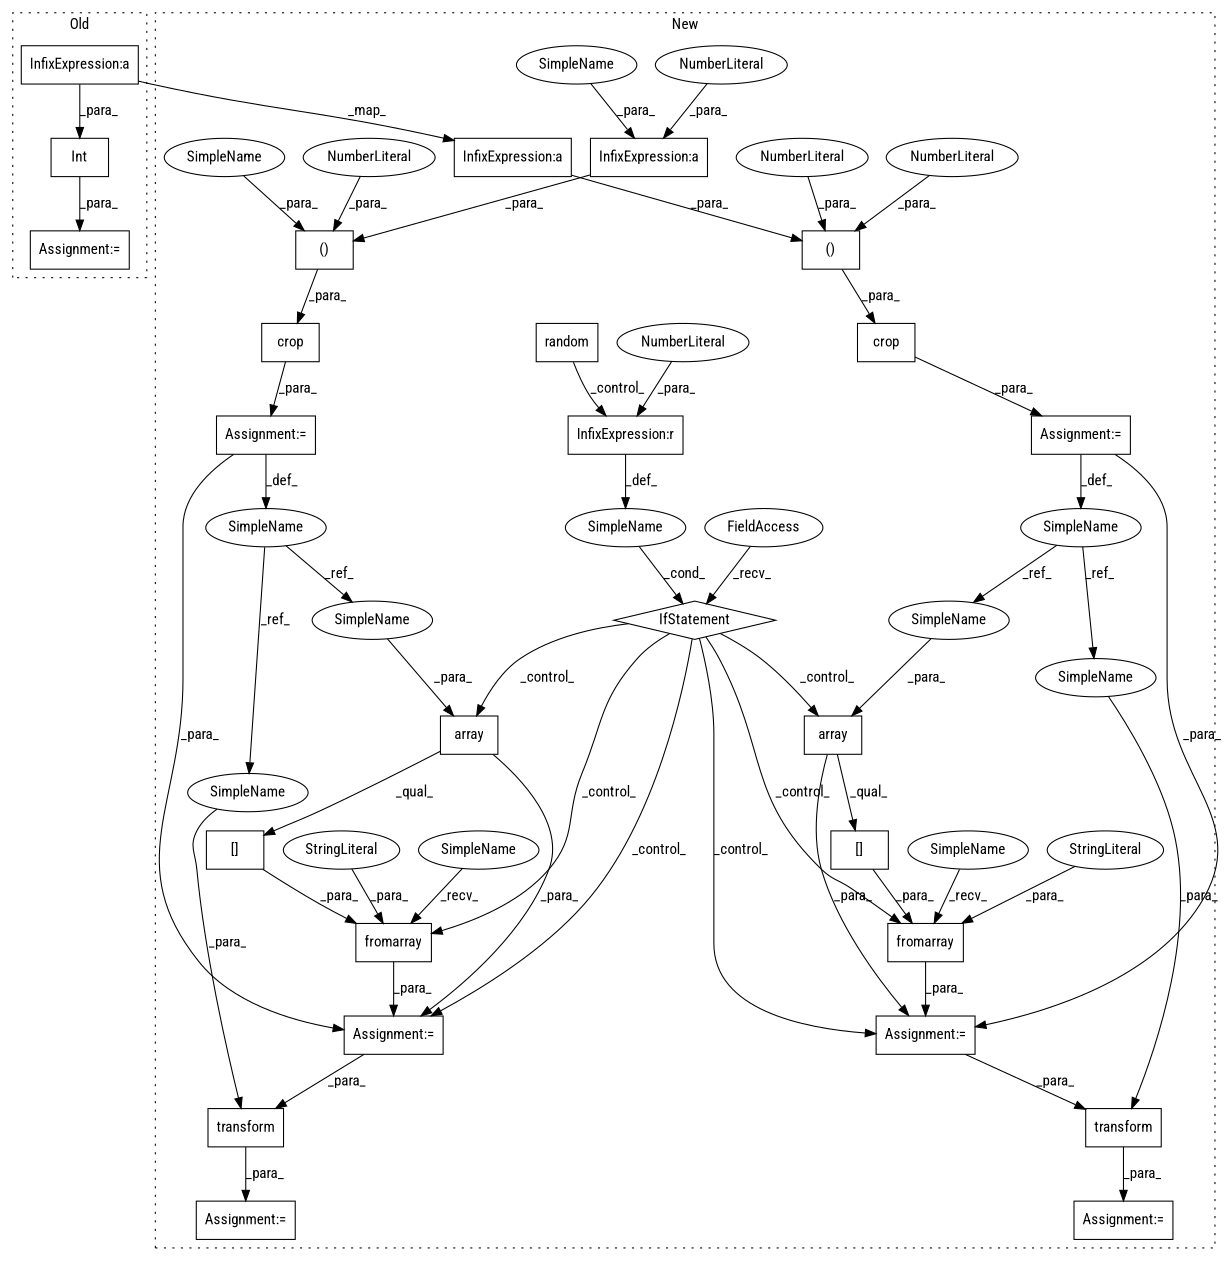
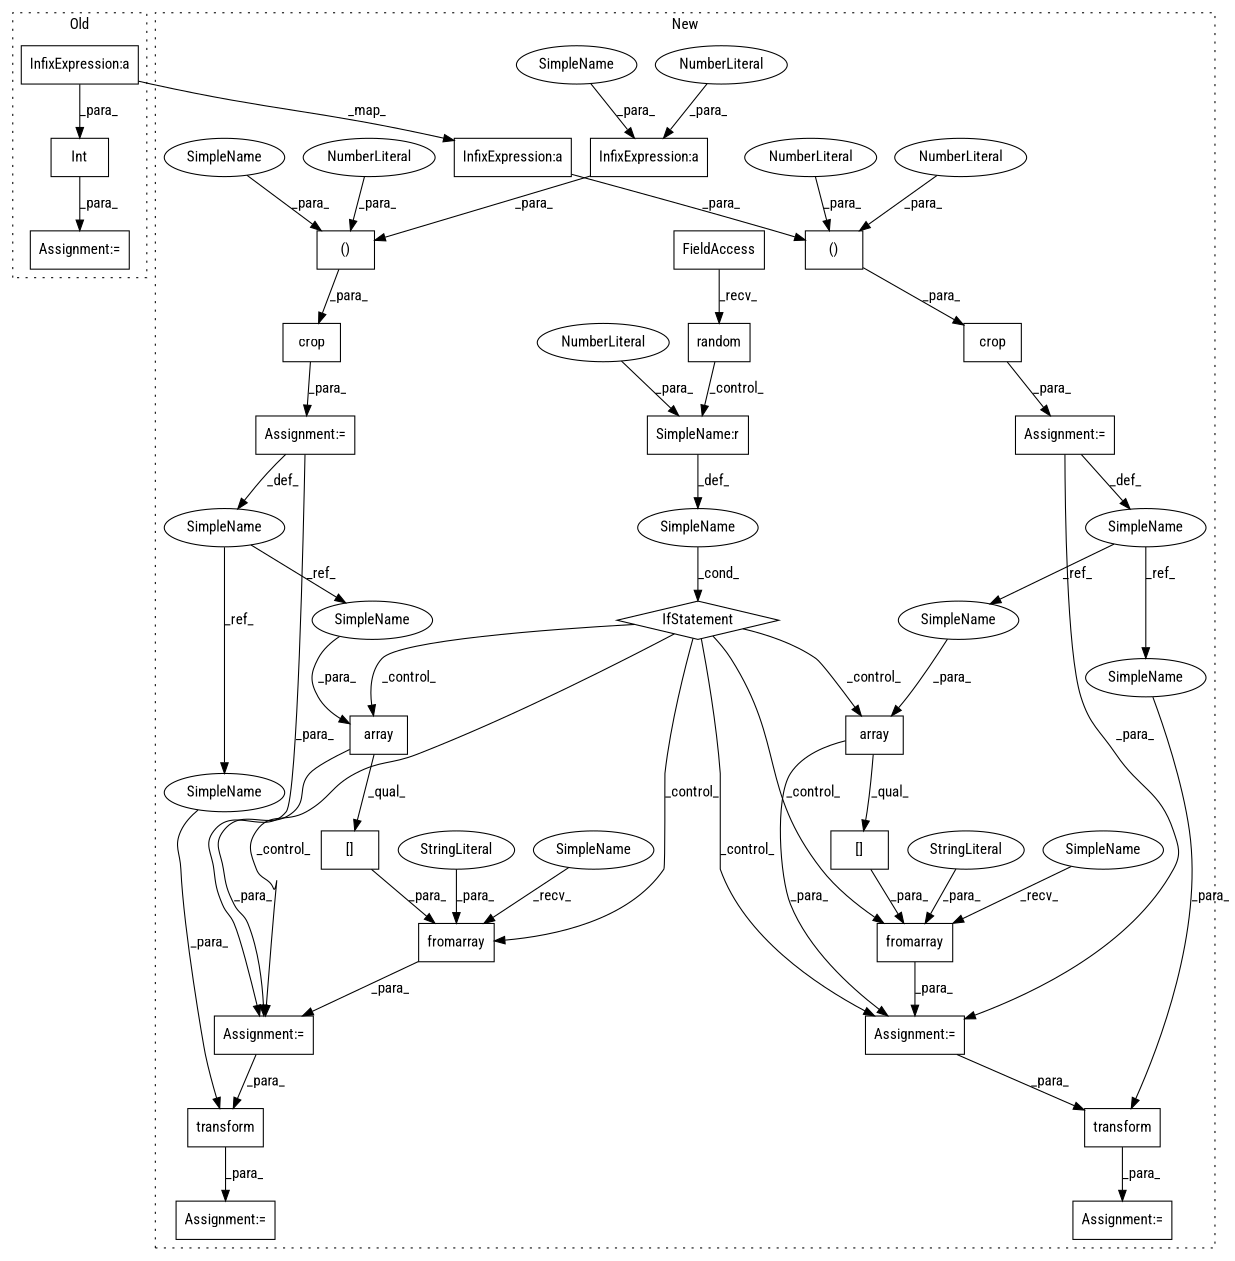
node "InfixExpression:r": label "InfixExpression:r" -> "SimpleName:r"
node "FieldAccess": shape ellipse -> box
edge "FieldAccess" -> "IfStatement": now "FieldAccess" -> "random"
